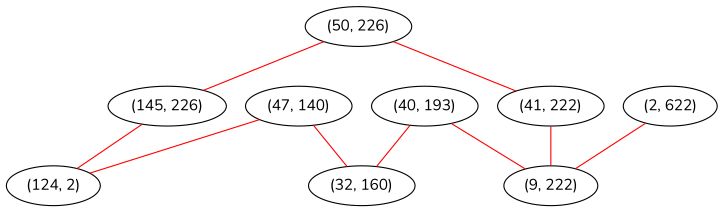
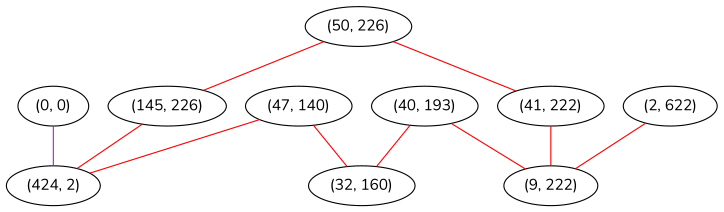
node "(0, 0)": added
node "(124, 2)": label "(124, 2)" -> "(424, 2)"
